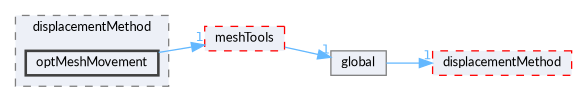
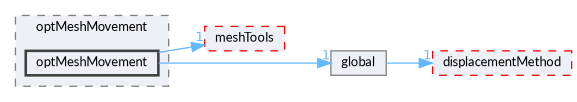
cluster "displacementMethod": label "displacementMethod" -> "optMeshMovement"
edge "meshTools" -> "global": now "optMeshMovement" -> "global"
